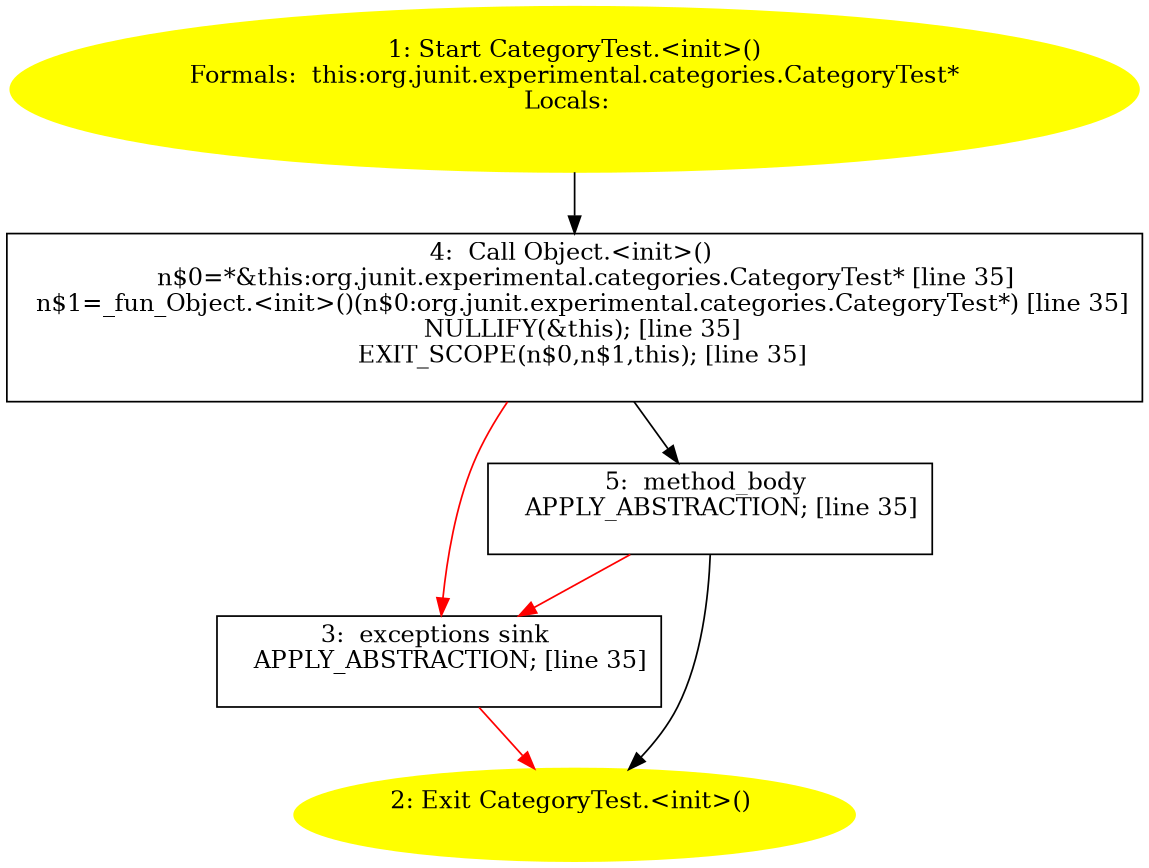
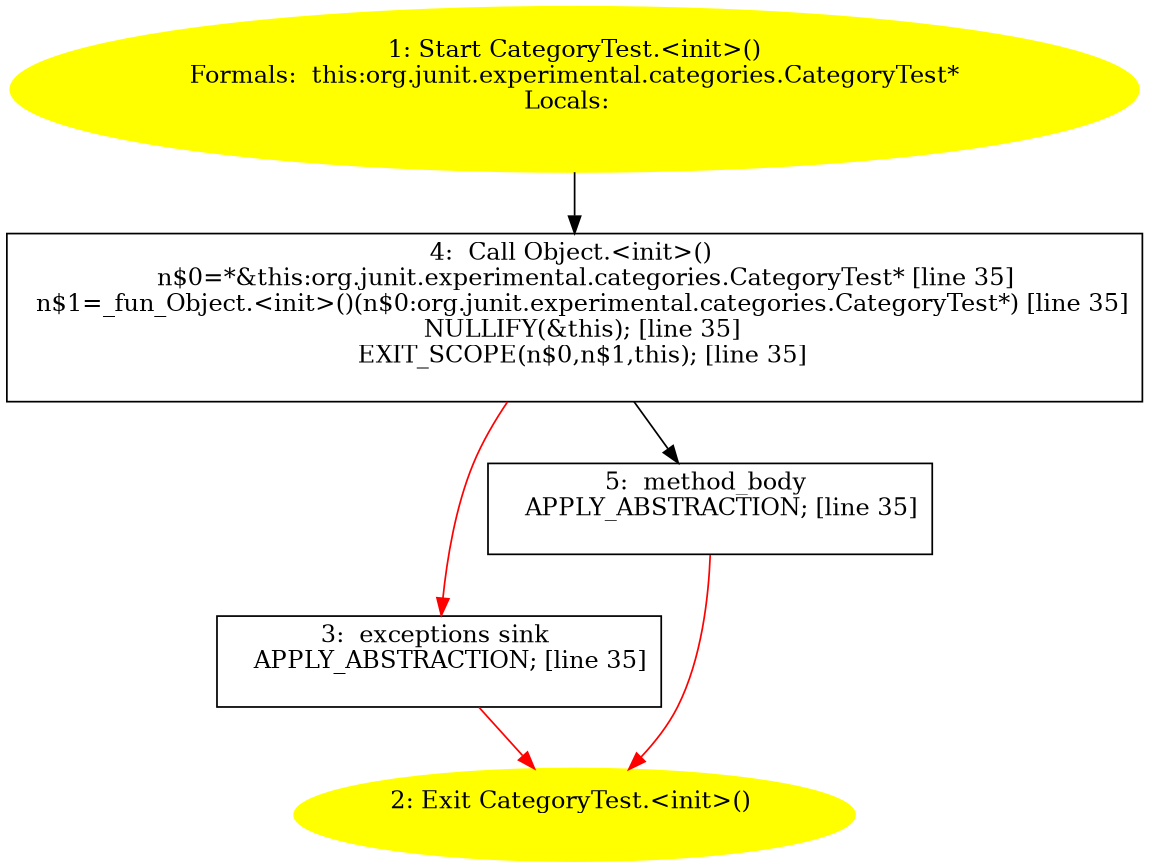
edge "5:  method_body APPLY_ABSTRACTION; [line 35]" -> "3:  exceptions sink APPLY_ABSTRACTION; [line 35]": removed
edge "5:  method_body APPLY_ABSTRACTION; [line 35]" -> "2: Exit CategoryTest.<init>()": color black -> red
